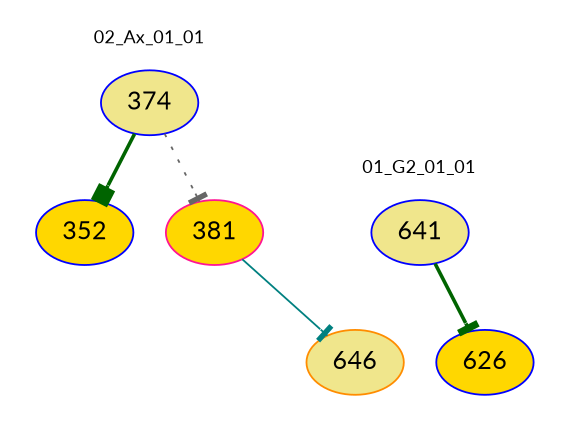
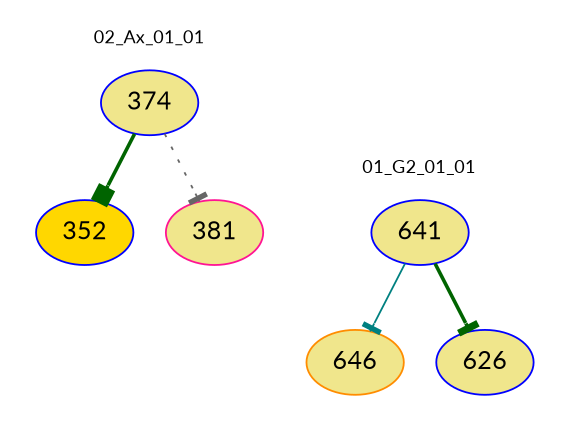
node "381": fillcolor gold -> khaki
edge "381" -> "646": now "641" -> "646"
node "626": fillcolor gold -> khaki
